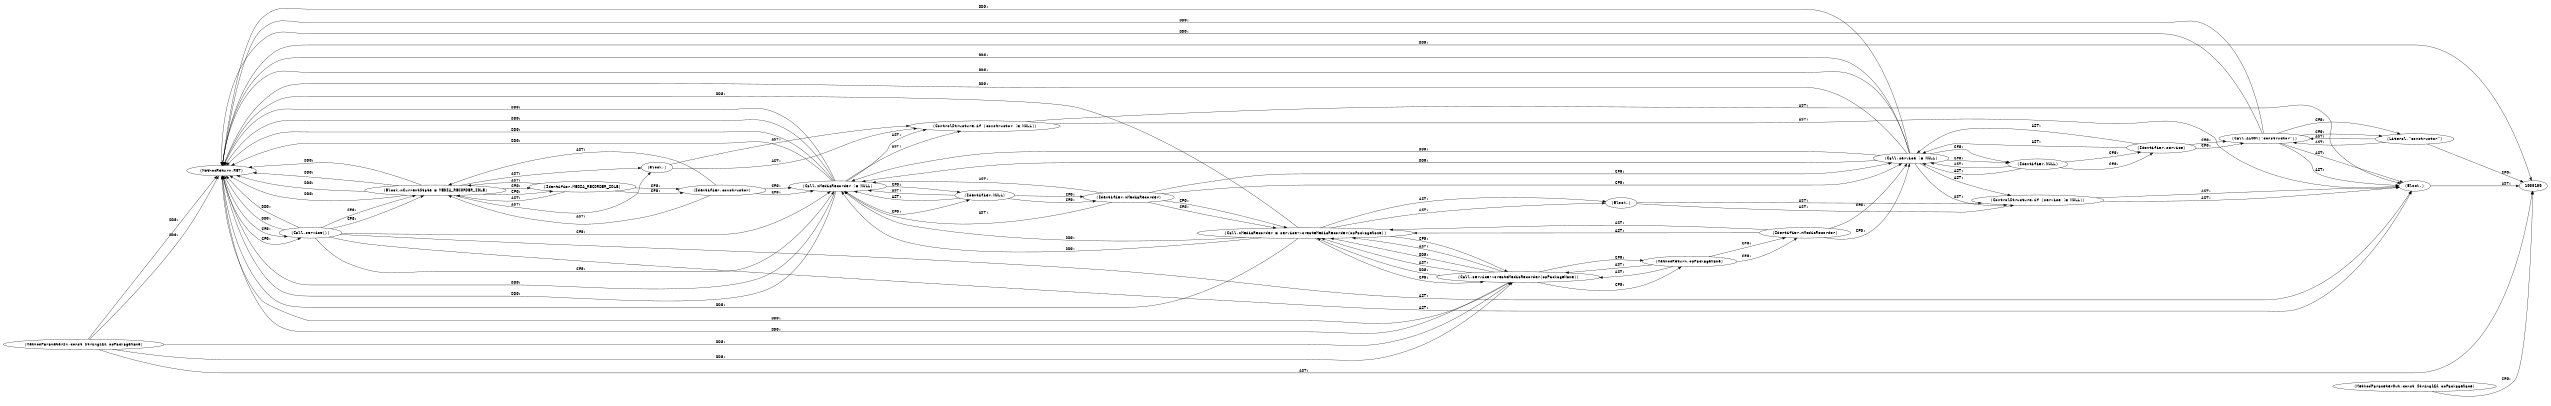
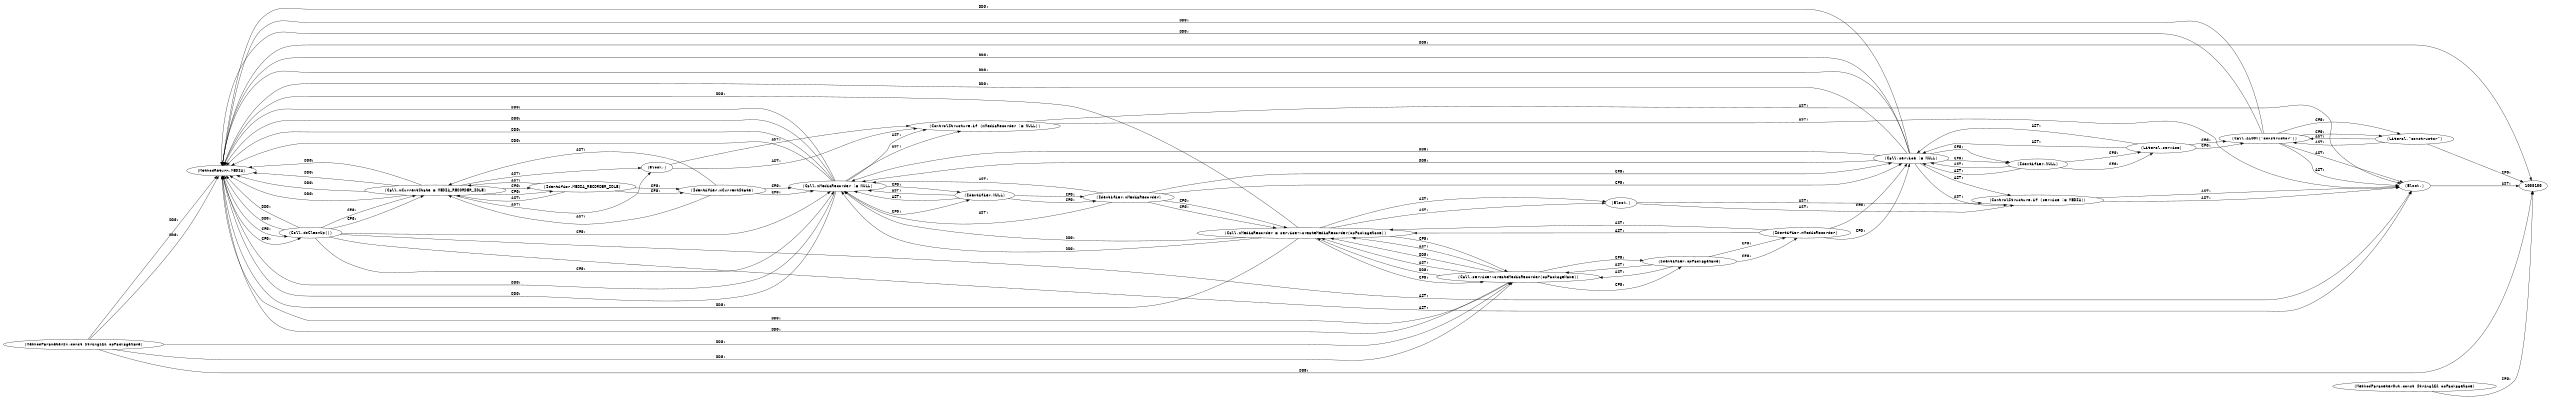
node "(ControlStructure,if (constructor != NULL))": label "(ControlStructure,if (constructor != NULL))" -> "(ControlStructure,if (mMediaRecorder != NULL))"
node "(Identifier,service)": label "(Identifier,service)" -> "(Literal,service)"
node "(MethodReturn,RET)": label "(MethodReturn,RET)" -> "(MethodReturn,MEDIA)"
node "(Block,mCurrentState = MEDIA_RECORDER_IDLE)": label "(Block,mCurrentState = MEDIA_RECORDER_IDLE)" -> "(Call,mCurrentState = MEDIA_RECORDER_IDLE)"
node "(Identifier,constructor)": label "(Identifier,constructor)" -> "(Identifier,mCurrentState)"
node "(ControlStructure,if (service != NULL))": label "(ControlStructure,if (service != NULL))" -> "(ControlStructure,if (service != MEDIA))"
node "(Call,service())": label "(Call,service())" -> "(Call,doCleanUp())"
node "(MethodReturn,opPackageName)": label "(MethodReturn,opPackageName)" -> "(Identifier,opPackageName)"
edge "(MethodParameterIn,const String16& opPackageName)" -> "1000100": label "AST: " -> "DDG: "
